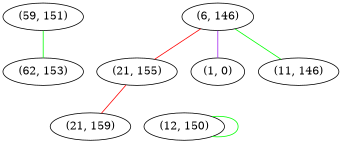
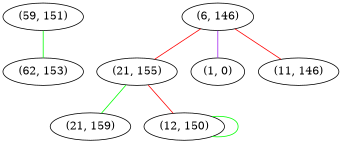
edge "(6, 146)" -- "(11, 146)": color green -> red
edge "(21, 155)" -- "(21, 159)": color red -> green
edge "(21, 155)" -- "(12, 150)": added
